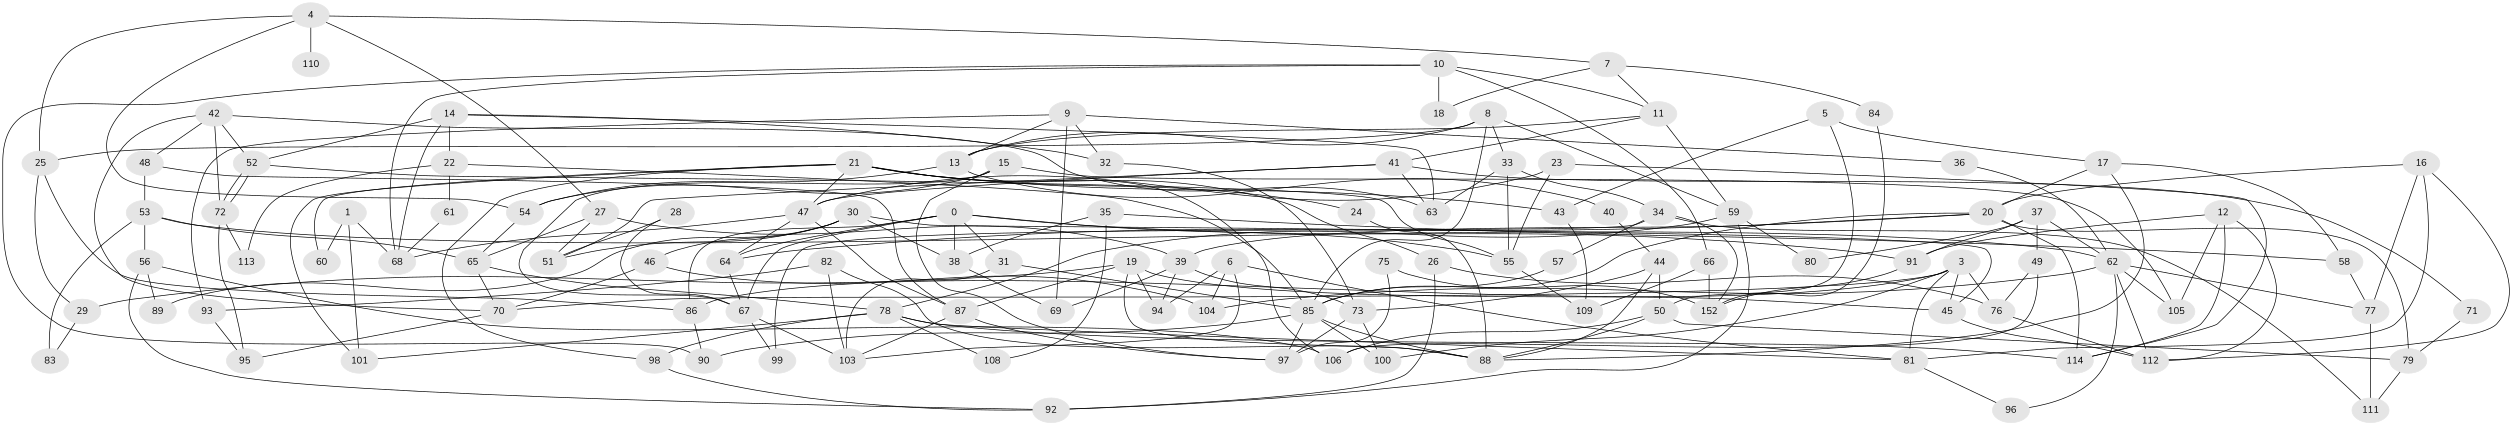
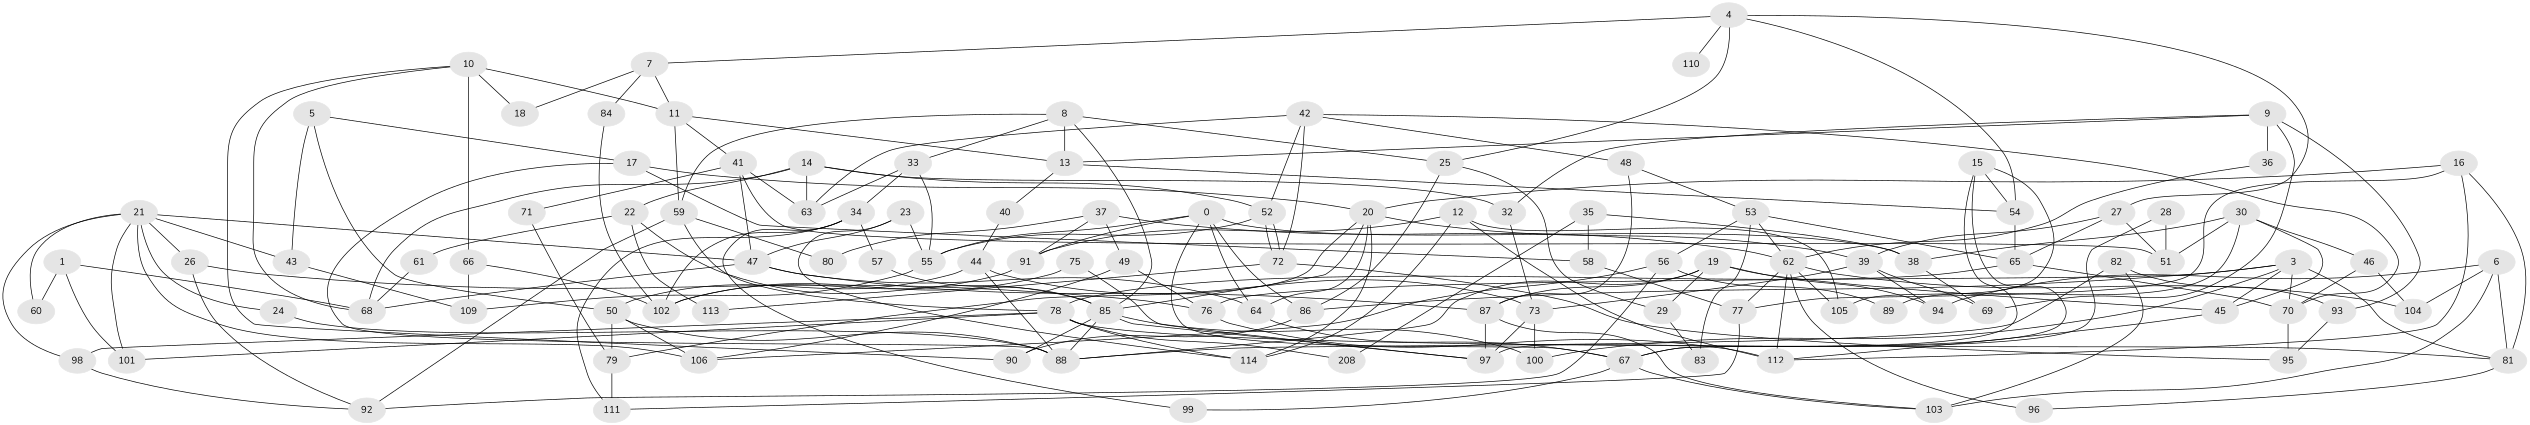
node "31": removed
node "152": label "152" -> "102"
node "108": label "108" -> "208"
